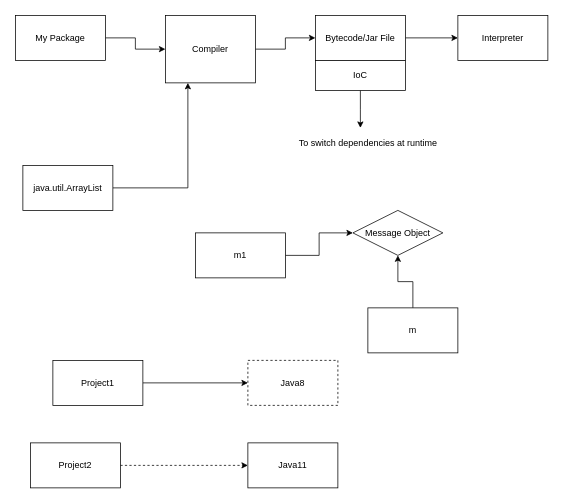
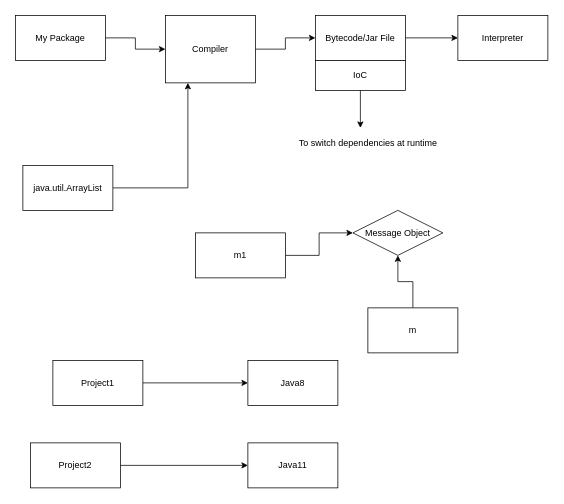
node "Java8": style dashed -> solid
edge "Project2" -> "Java11": style dashed -> solid
